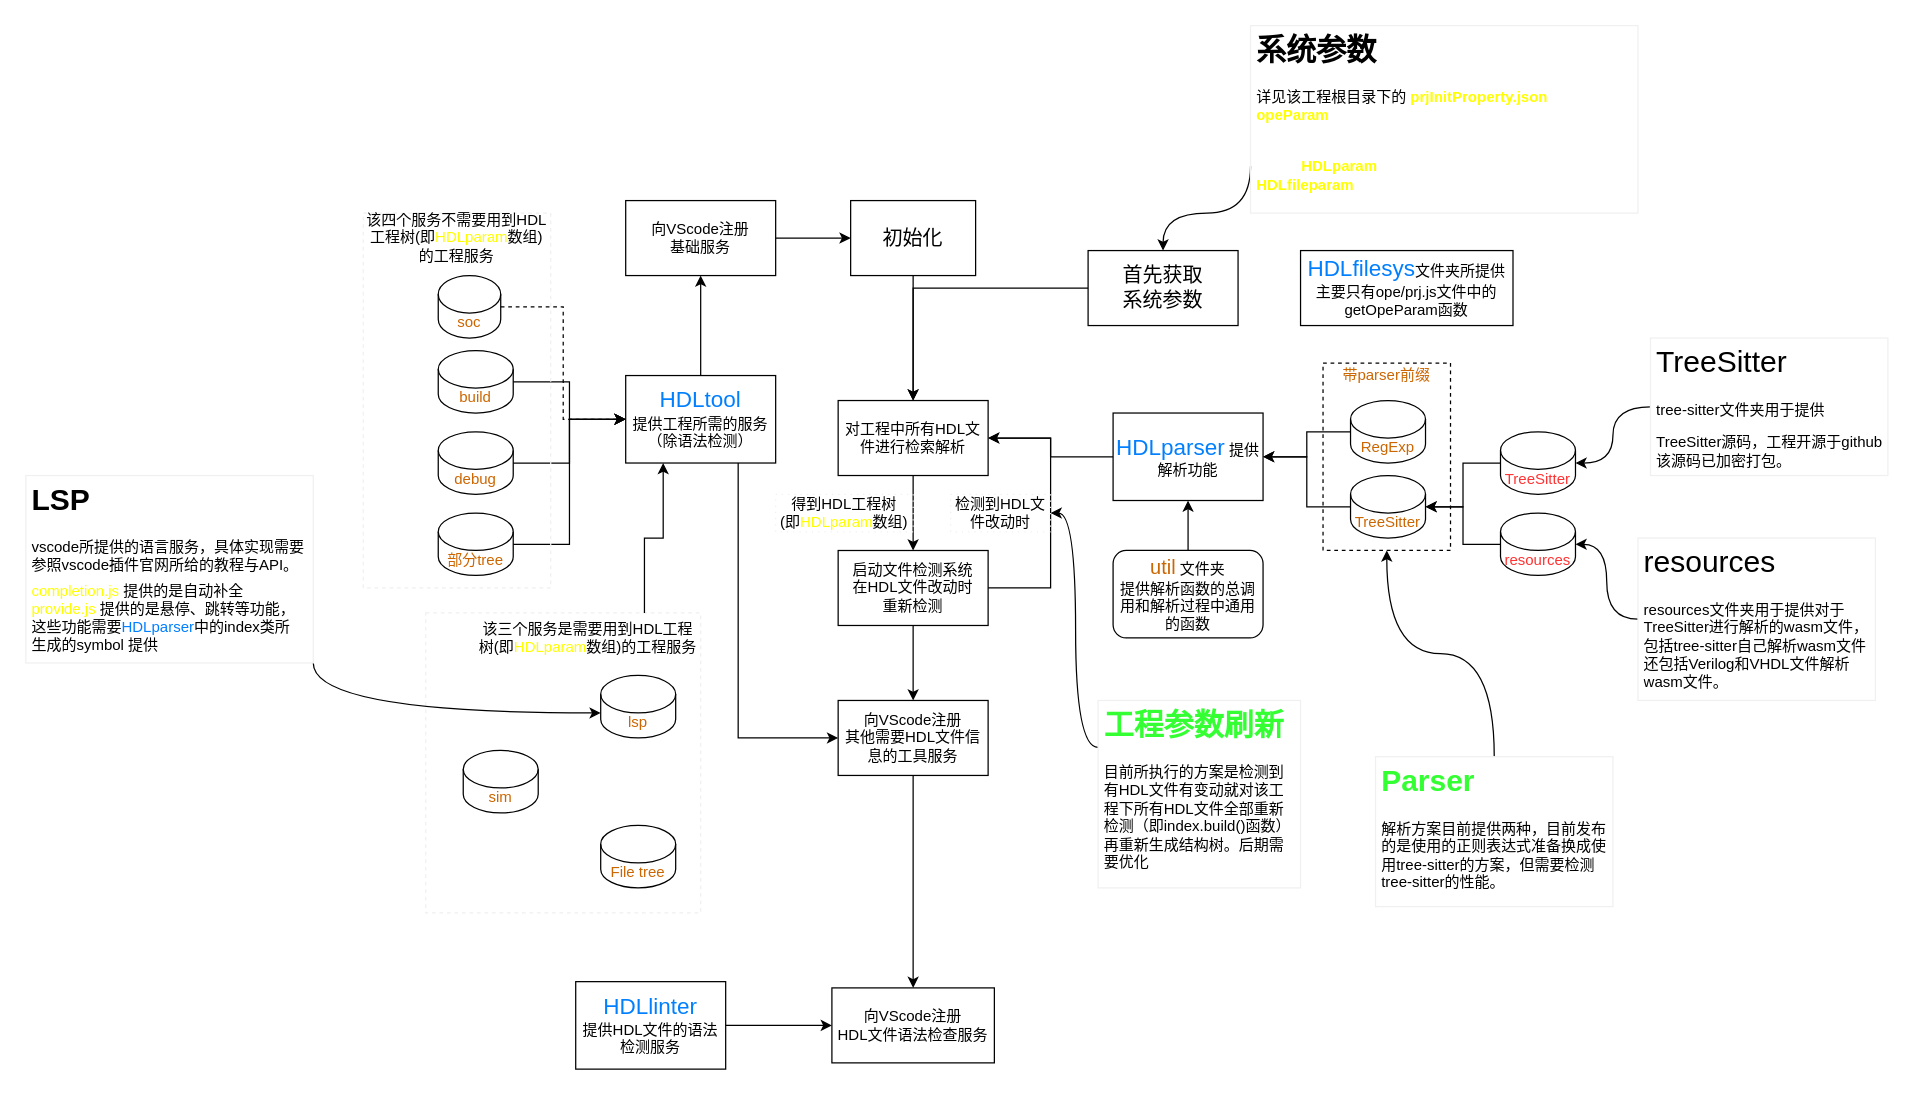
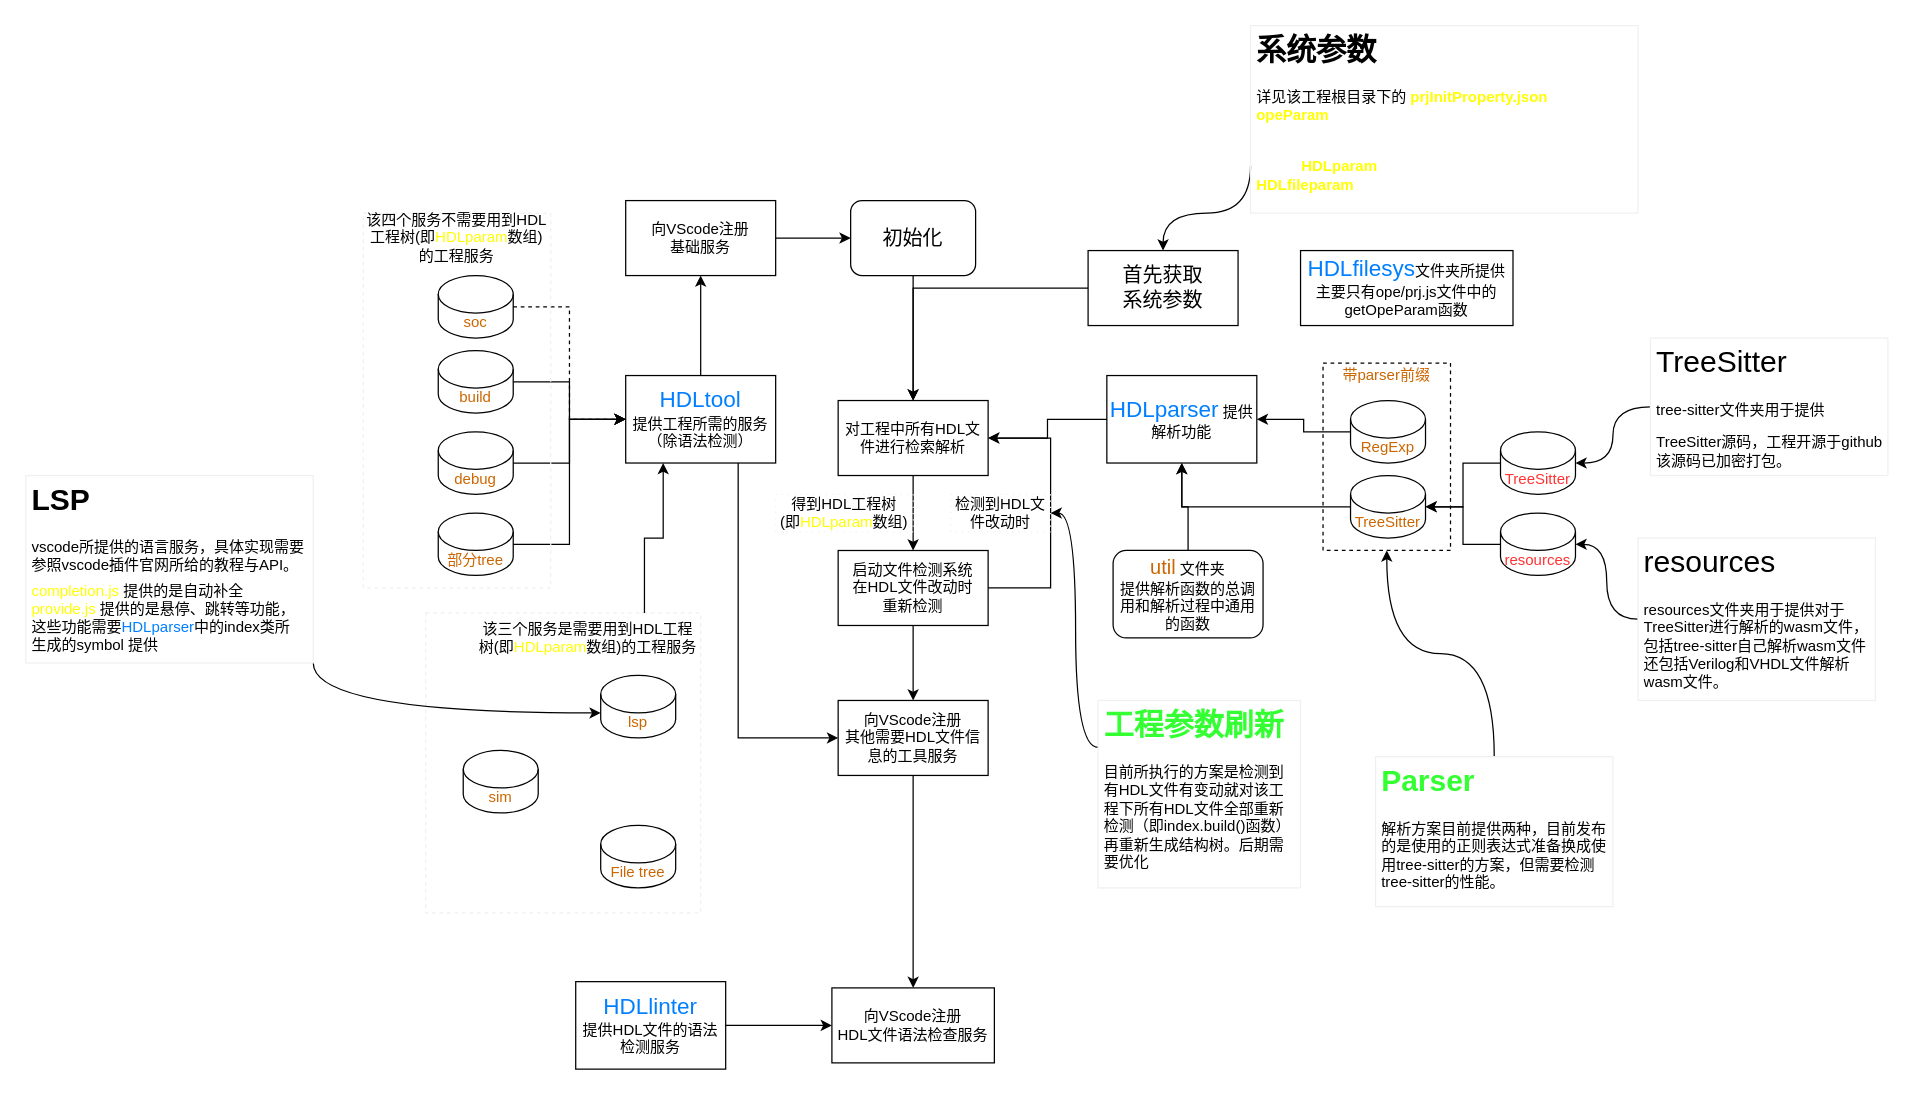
node "初始化": shape rectangle -> rounded rectangle
node "soc": size 63x63 -> 75x63
node "HDLparser 提供解析功能": moved (1188, 457) -> (1182, 419)
